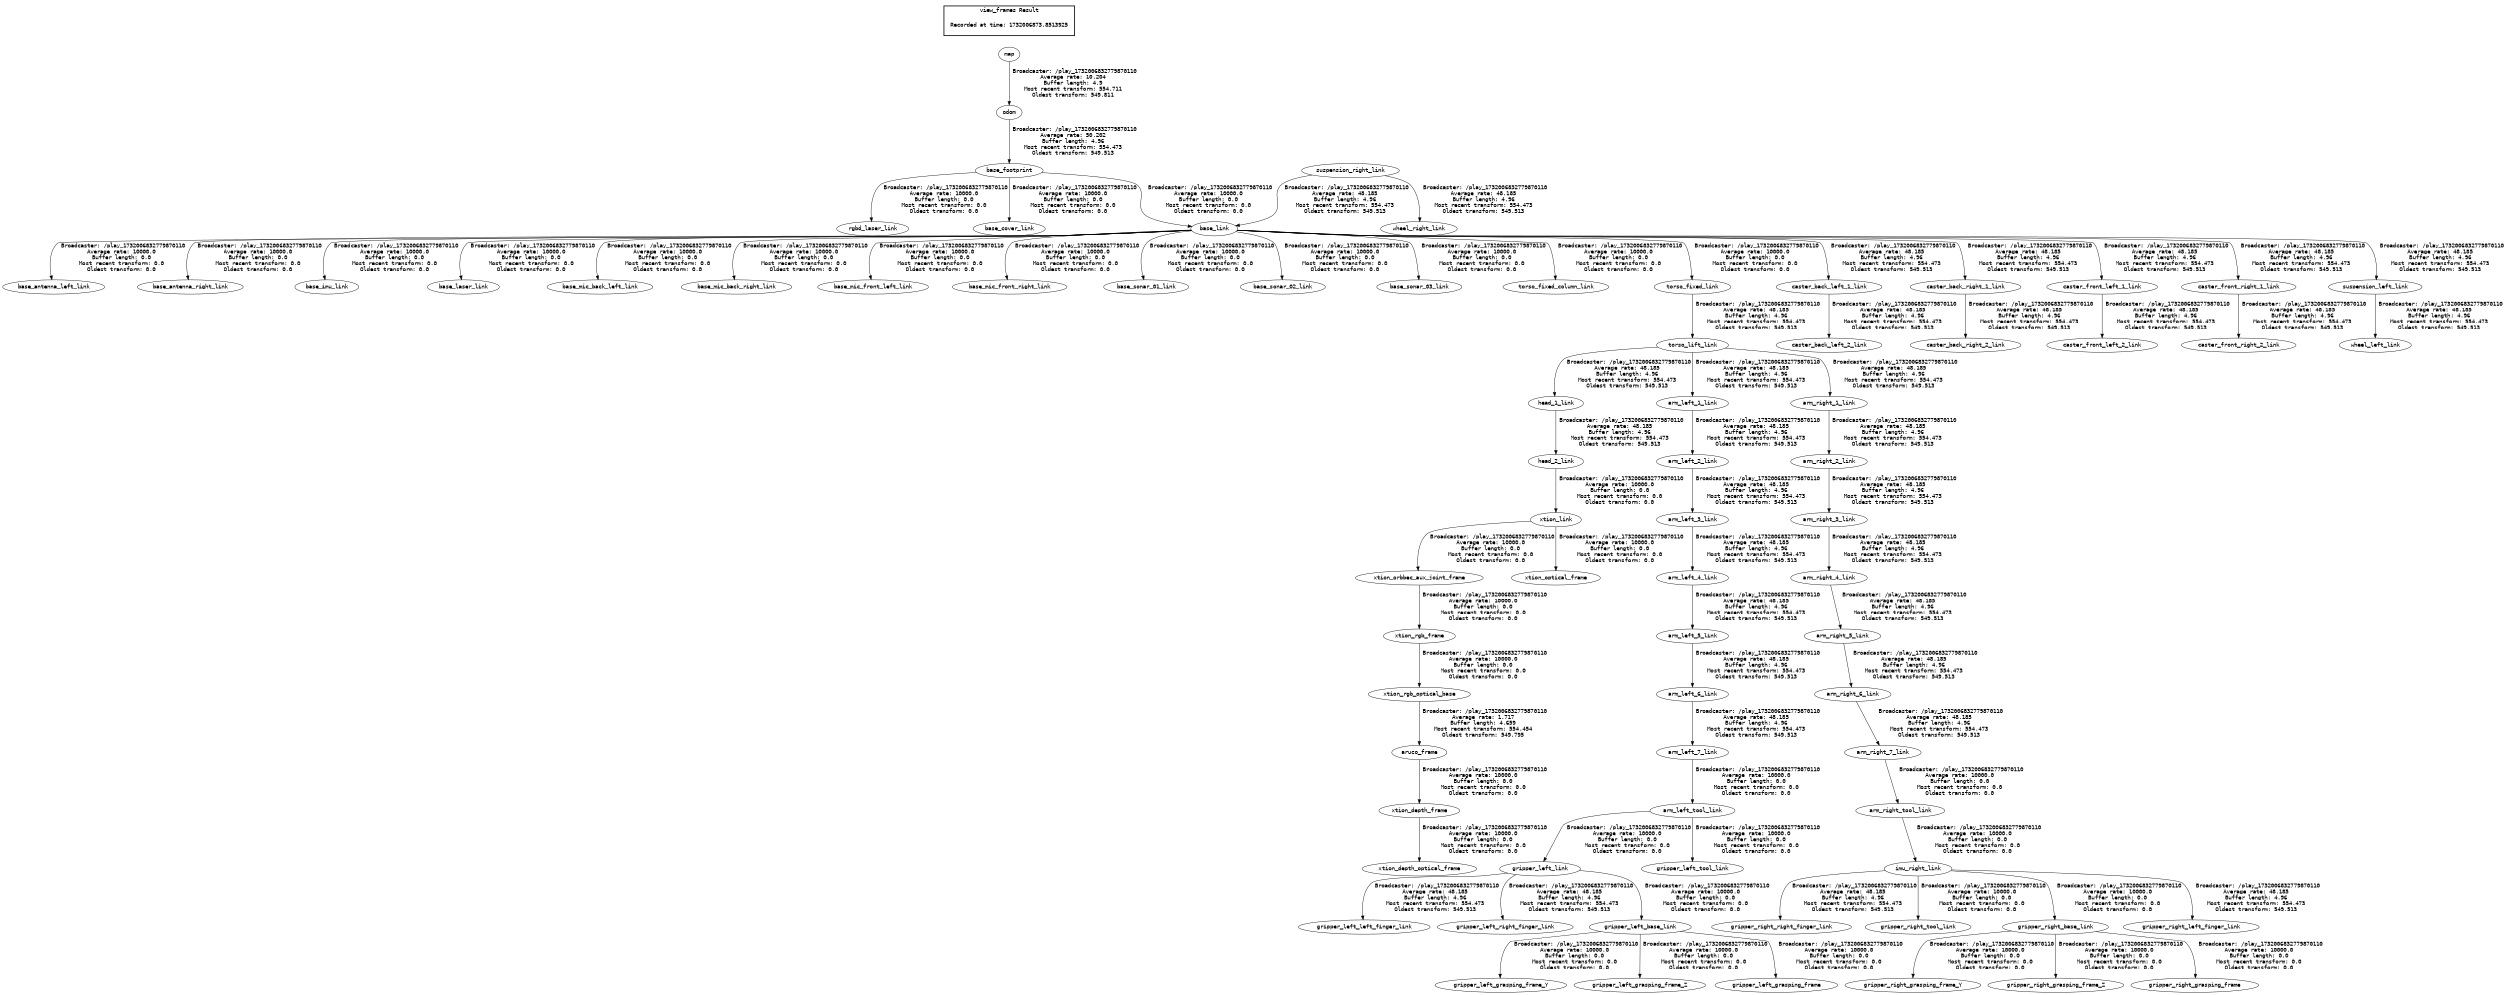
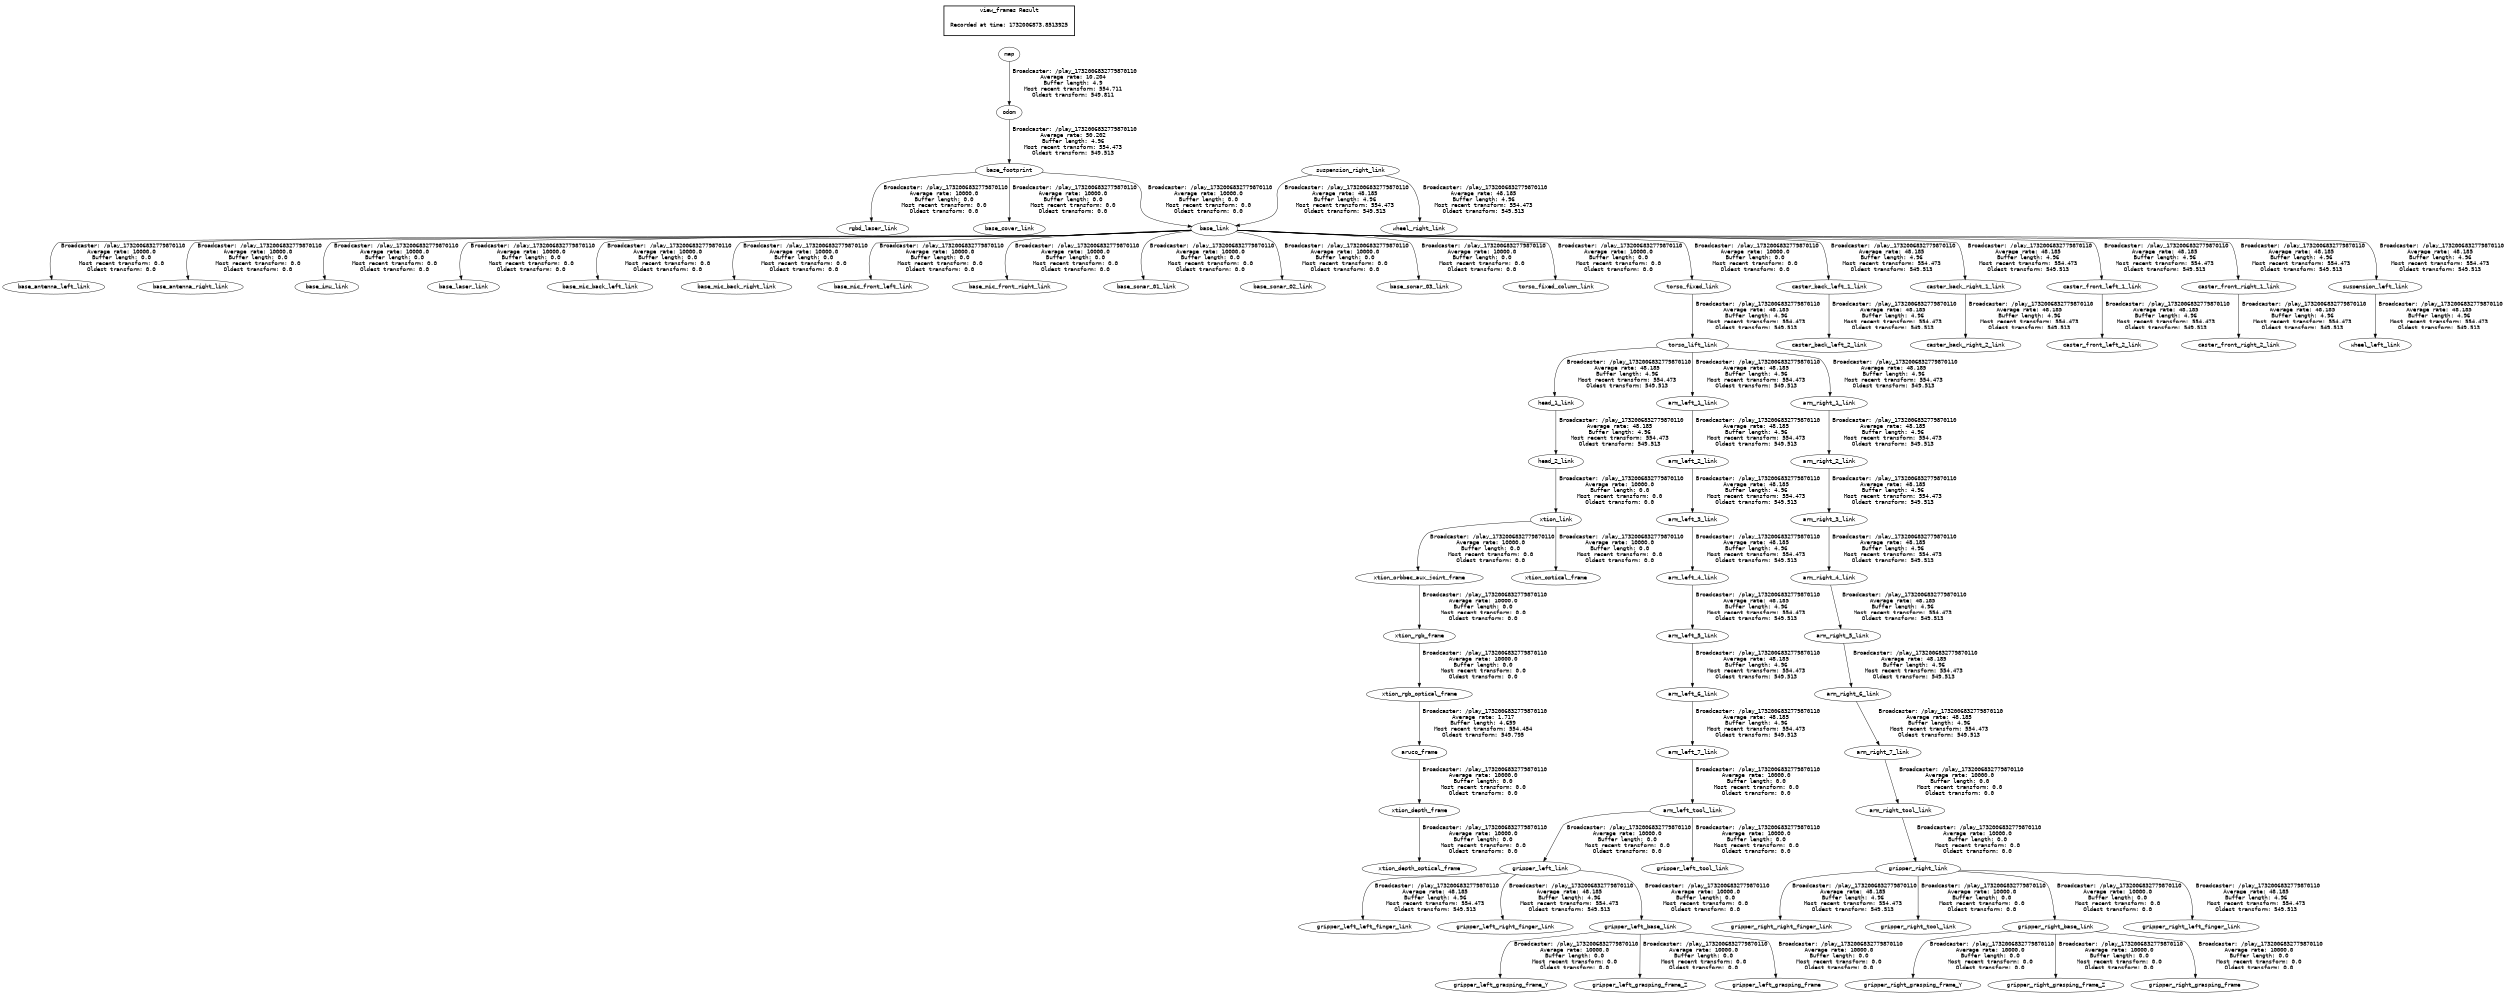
node "xtion_rgb_optical_base": label "xtion_rgb_optical_base" -> "xtion_rgb_optical_frame"
node "imu_right_link": label "imu_right_link" -> "gripper_right_link"
